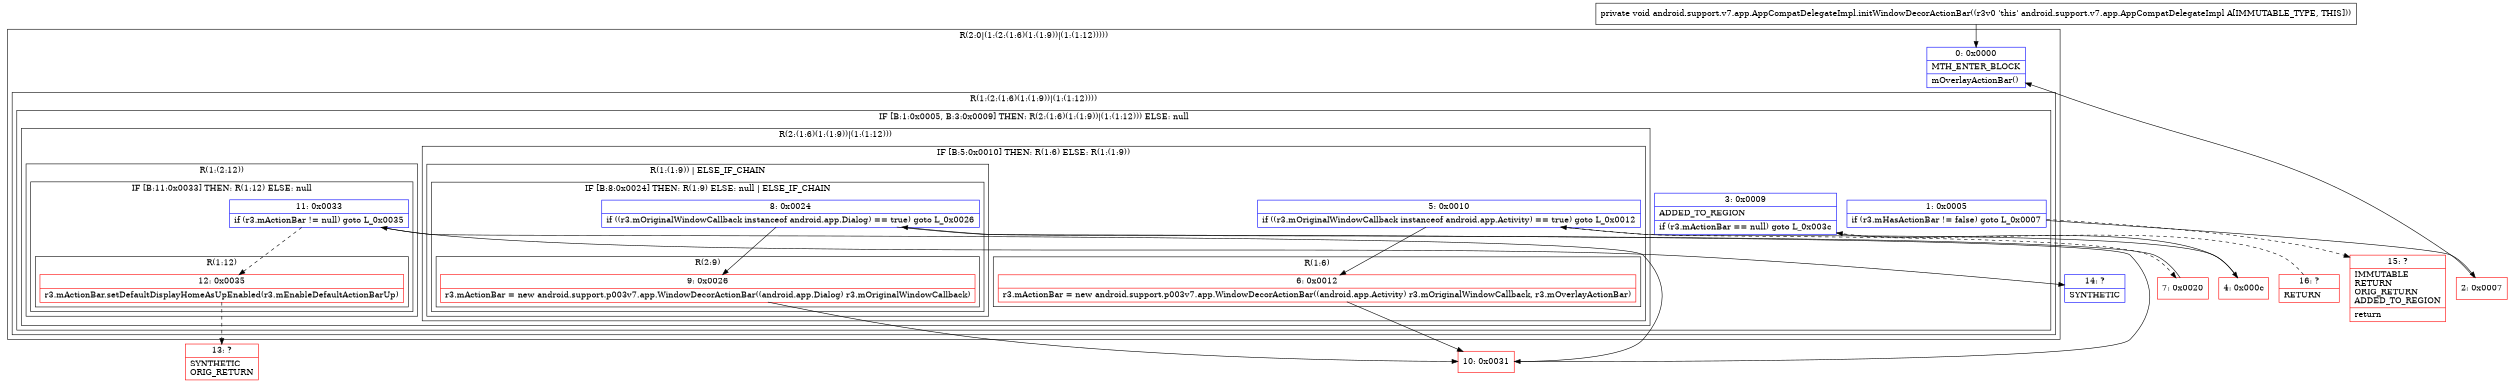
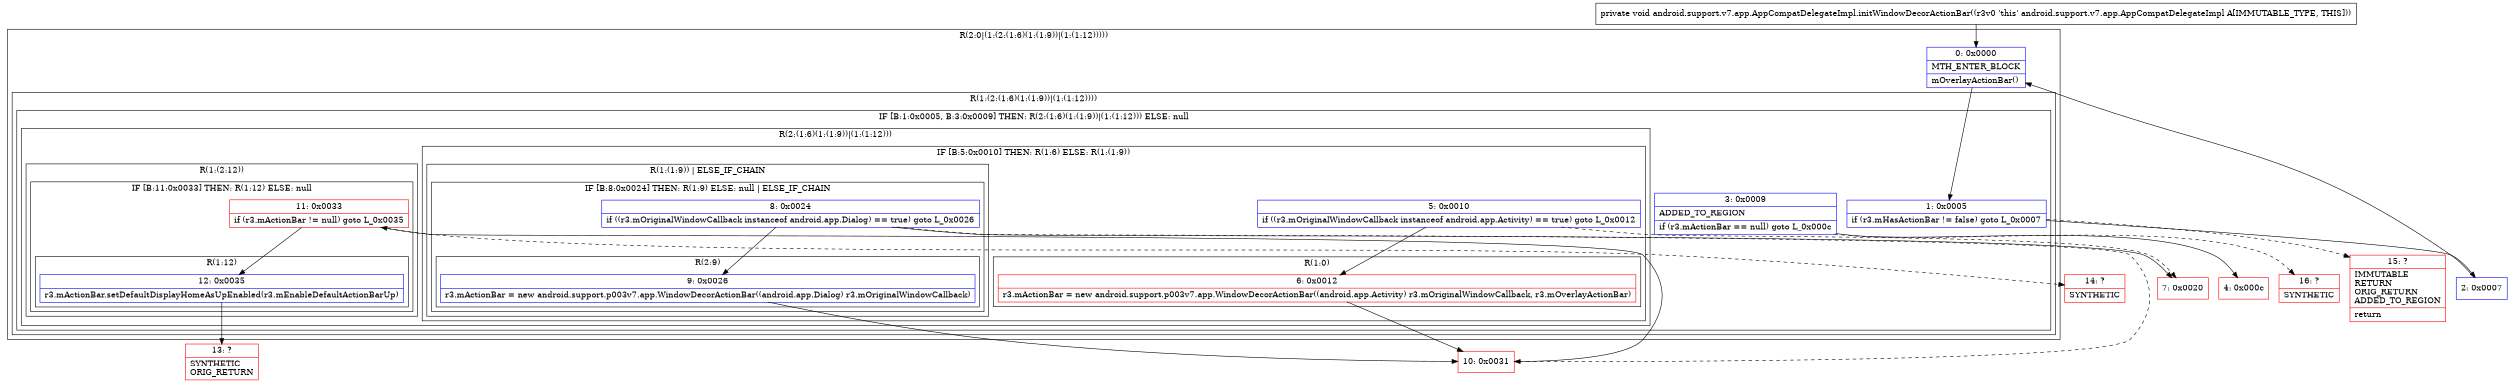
edge "0: 0x0000" -> "1: 0x0005": added
node "11: 0x0033": color blue -> red
node "3: 0x0009": text "if (r3.mActionBar == null) goto L_0x003c" -> "if (r3.mActionBar == null) goto L_0x000c"
edge "16: ?" -> "3: 0x0009": reversed
edge "7: 0x0020" -> "8: 0x0024": reversed
edge "4: 0x000c" -> "5: 0x0010": removed
edge "11: 0x0033" -> "12: 0x0035": style dashed -> solid
edge "11: 0x0033" -> "14: ?": style solid -> dashed
cluster "R(1:6)": label "R(1:6)" -> "R(1:0)"
edge "8: 0x0024" -> "10: 0x0031": style solid -> dashed
node "12: 0x0035": color red -> blue
node "9: 0x0026": color red -> blue
node "14: ?": color blue -> red
node "2: 0x0007": color red -> blue
node "16: ?": text "RETURN" -> "SYNTHETIC"
edge "12: 0x0035" -> "13: ?": style dashed -> solid
